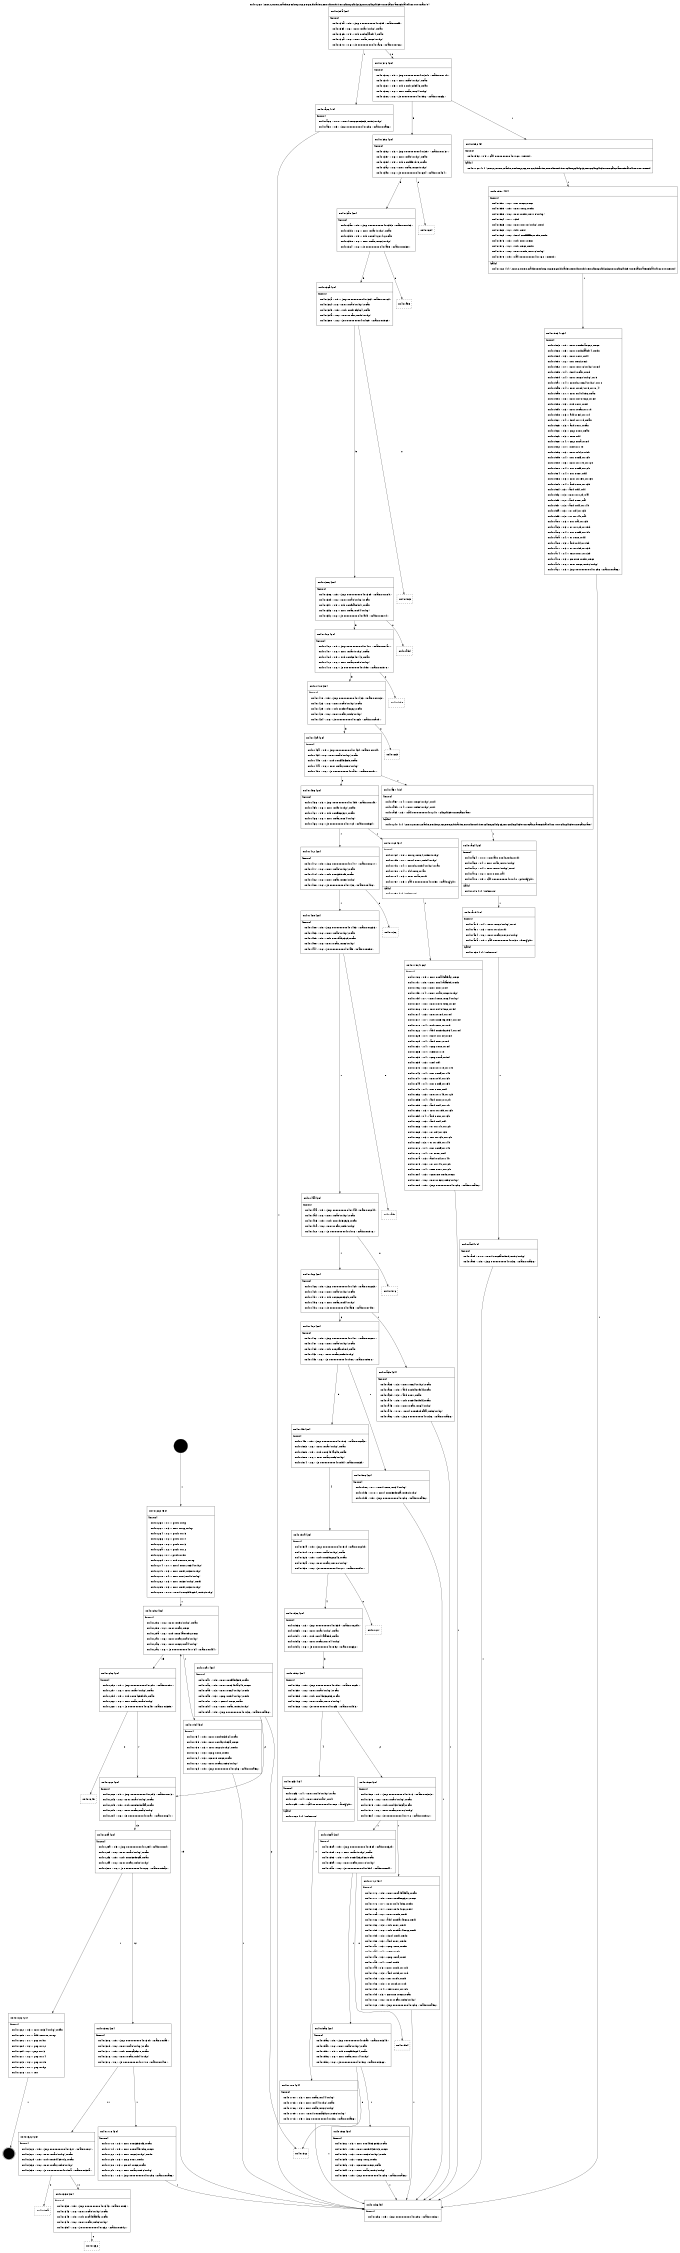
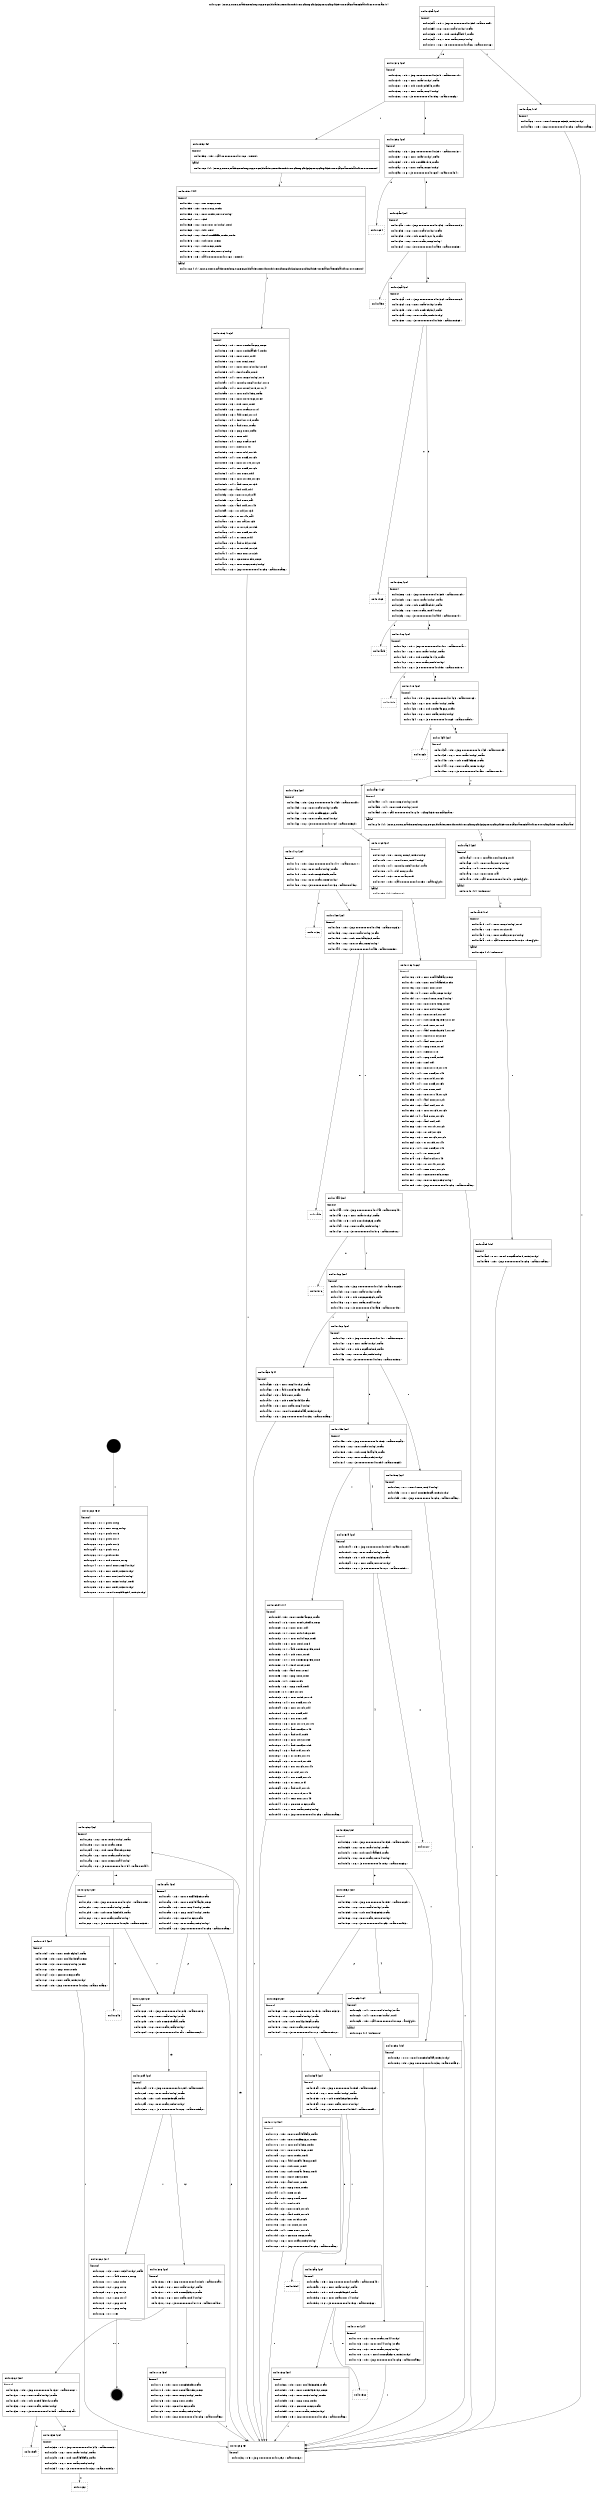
node "0x4018bf [147]": added
edge "0x4018a1 [30]" -> "0x4015c2": now "0x4018a1 [30]" -> "0x401cb6 [5]"
node "0x401892 [15]": added
